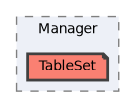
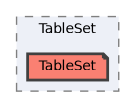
cluster "Manager": label "Manager" -> "TableSet"
